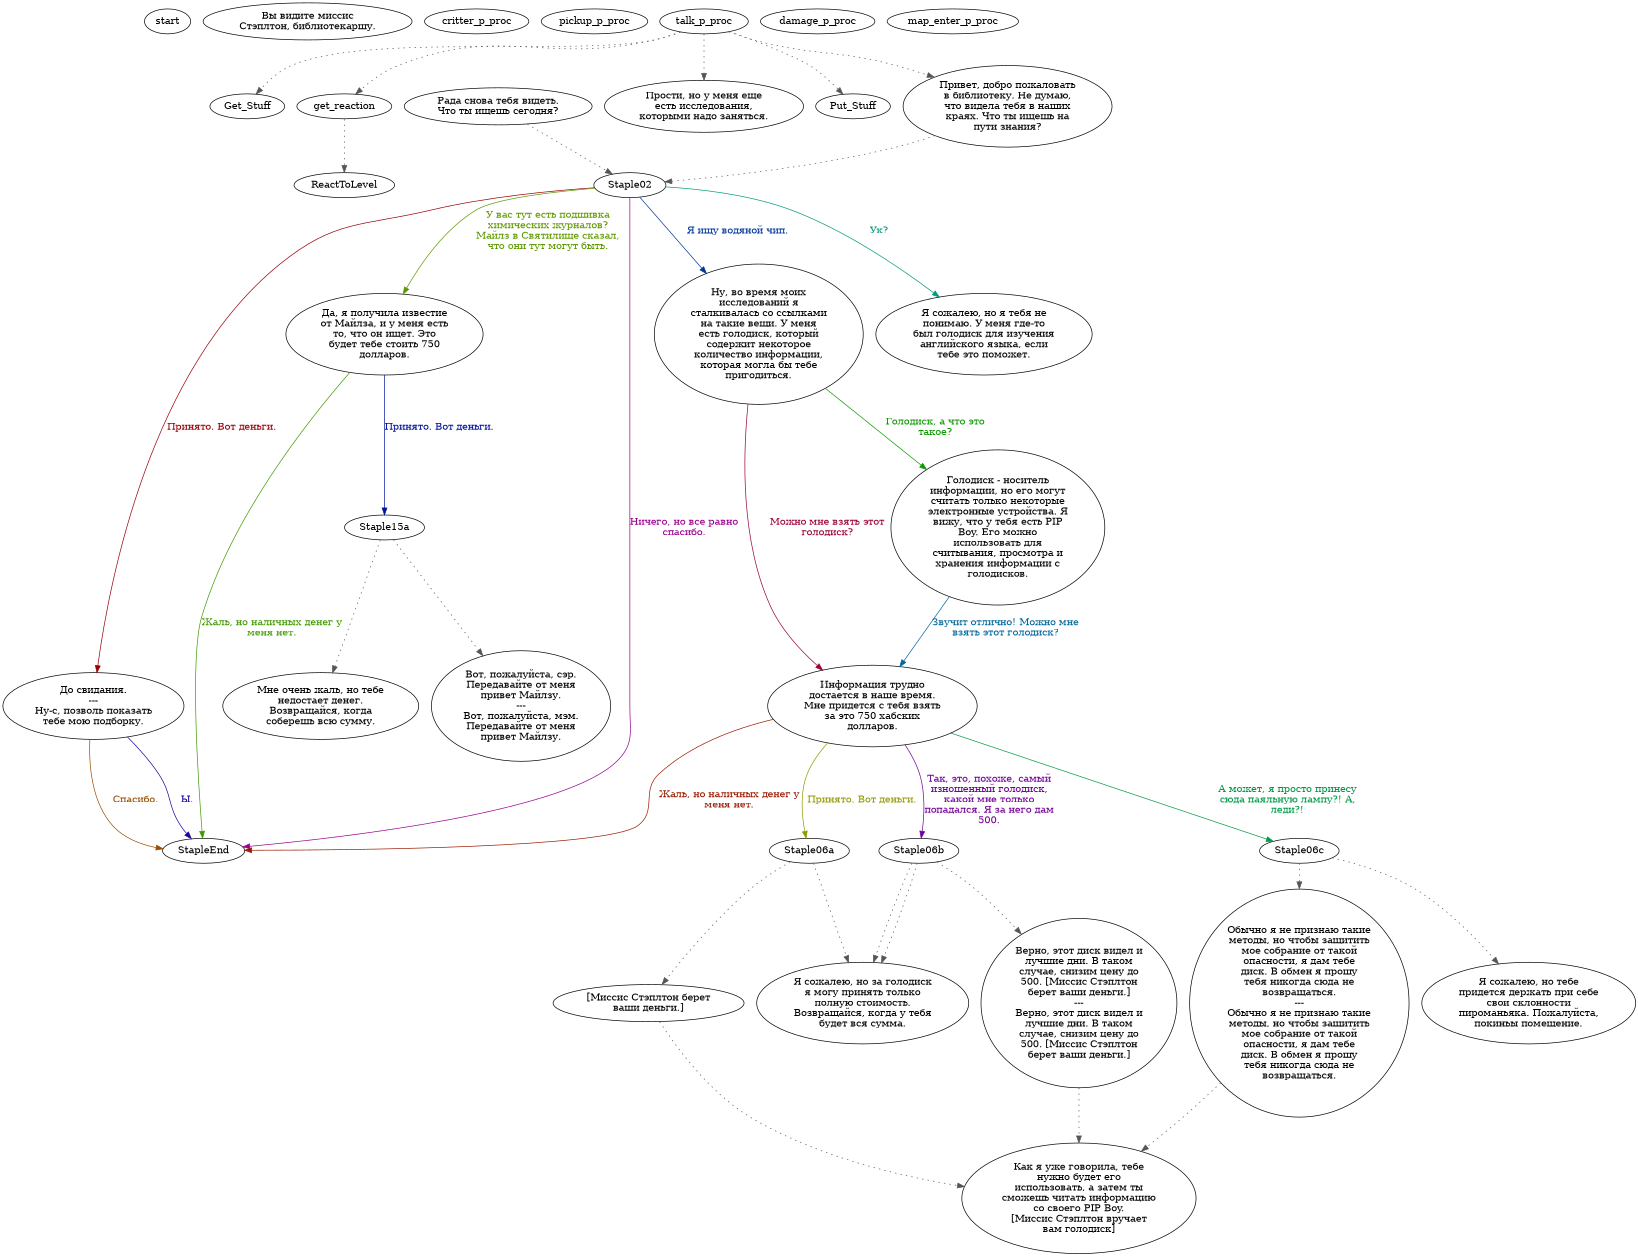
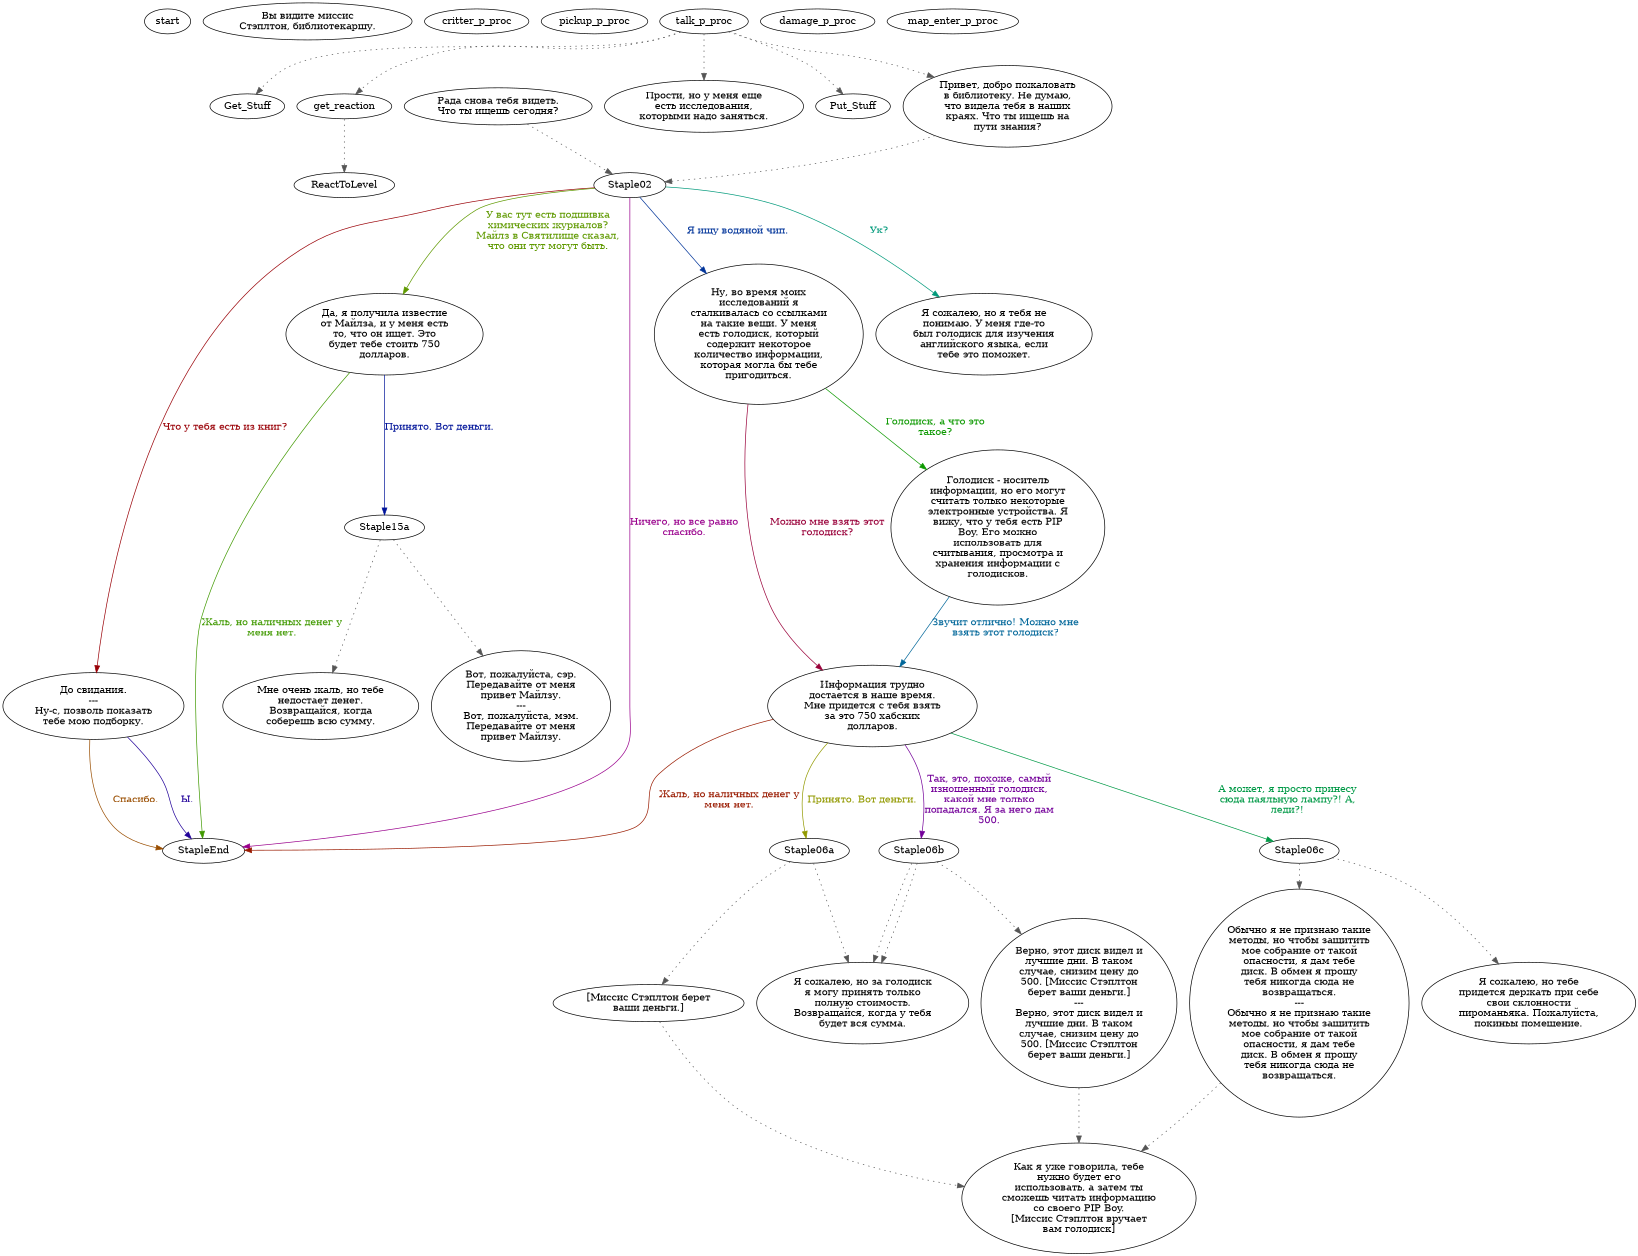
edge "Staple02" -> "До свидания. --- Ну-с, позволь показать тебе мою подборку.": label "Принято. Вот деньги." -> "Что у тебя есть из книг?"
